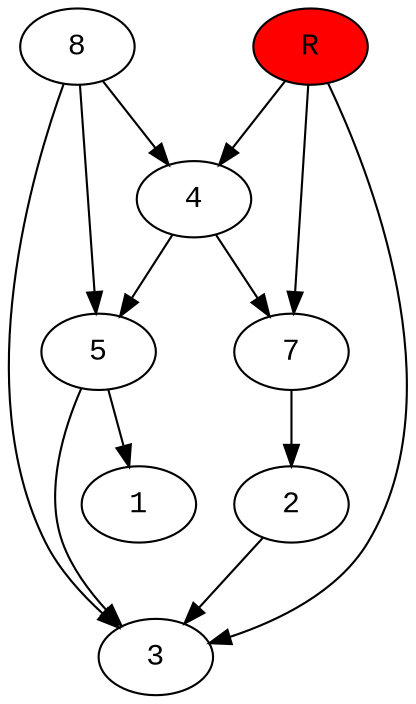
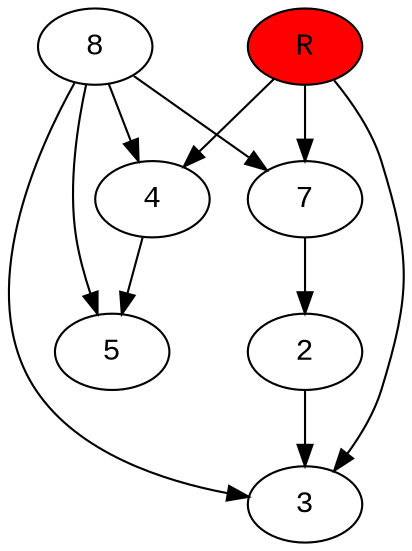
edge "4" -> "7": now "8" -> "7"
node "1": removed
edge "5" -> "3": removed
